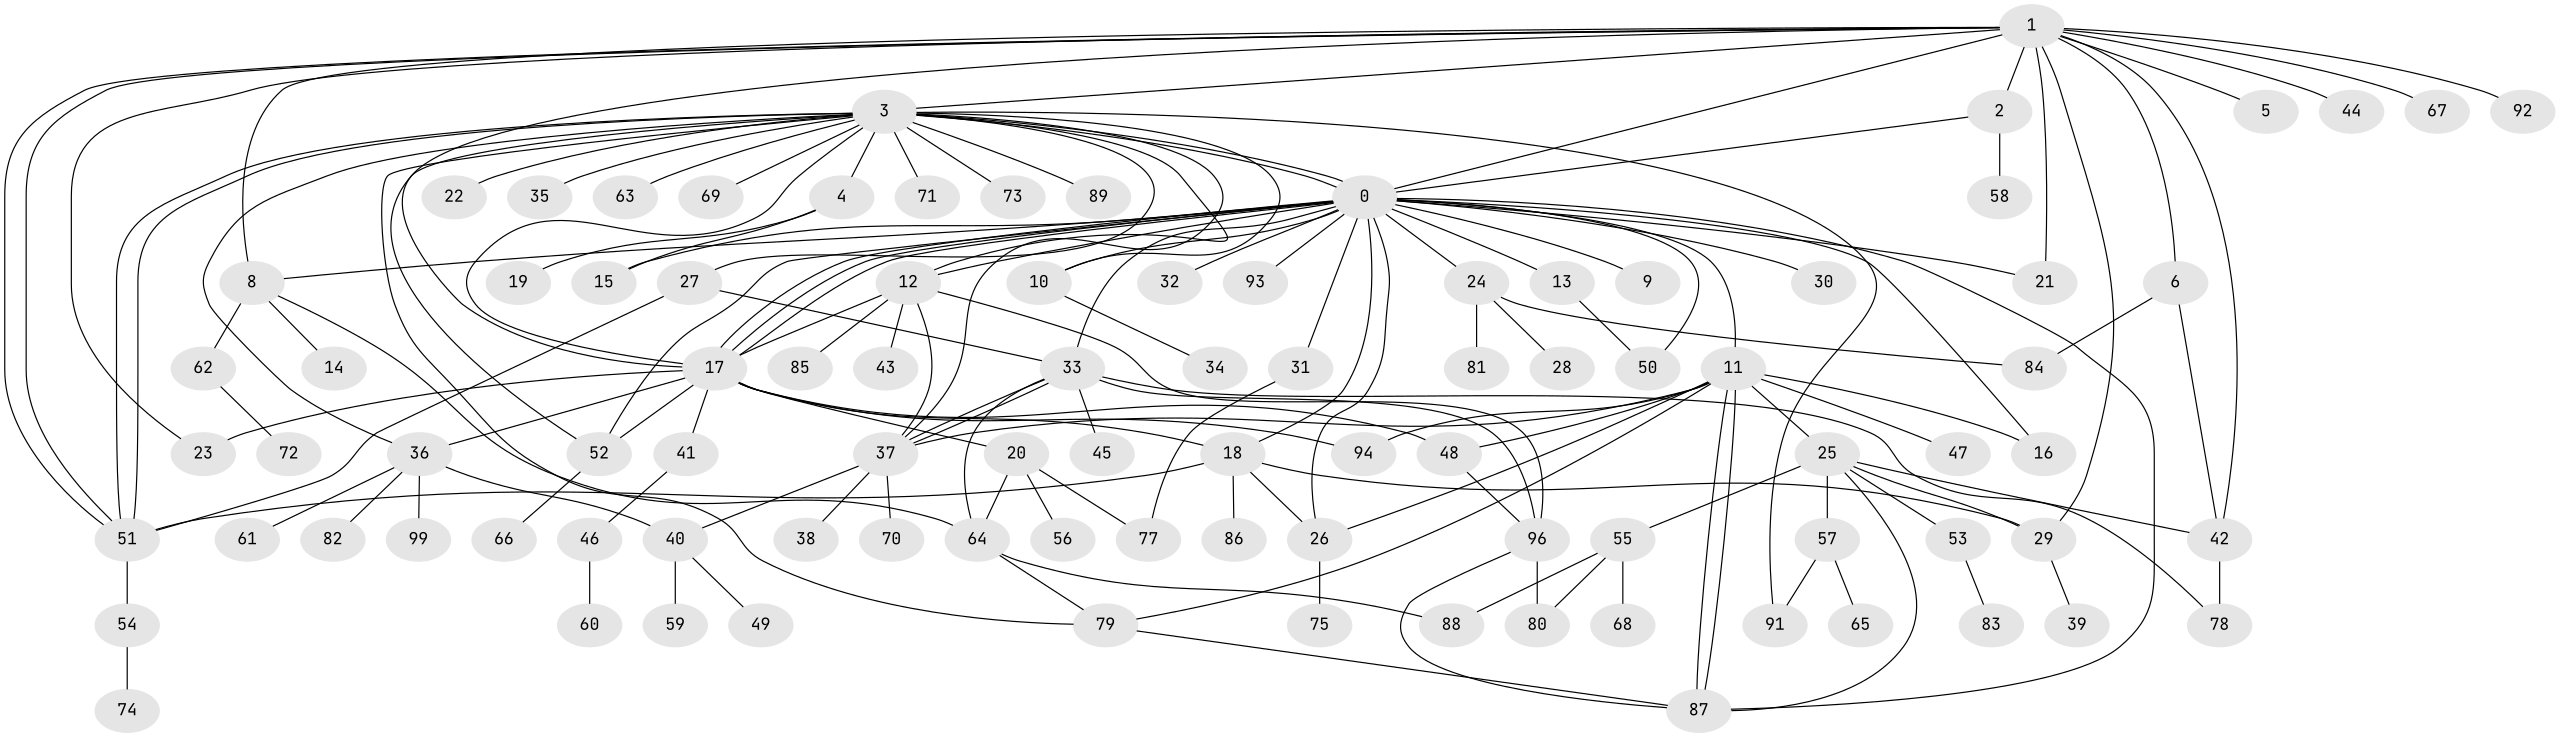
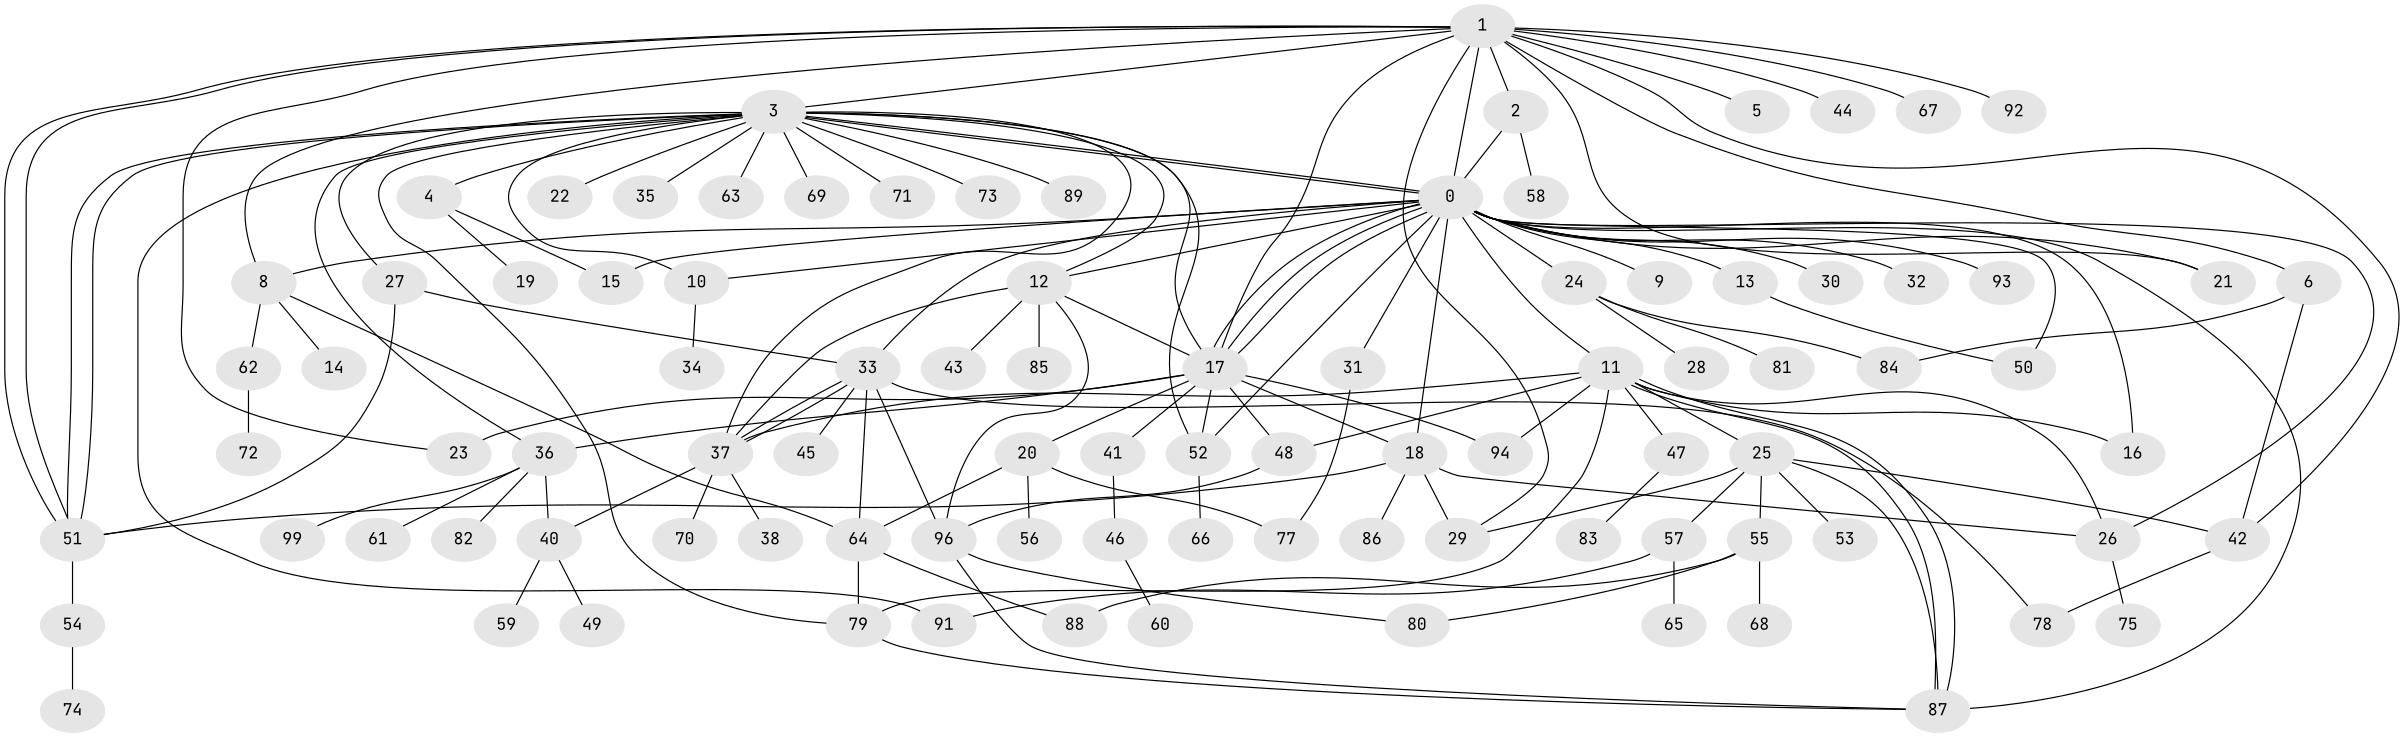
edge "53" -- "83": now "47" -- "83"
node "39": removed
